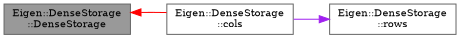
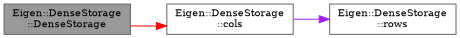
edge "Eigen::DenseStorage ::cols" -> "Eigen::DenseStorage ::DenseStorage": reversed
